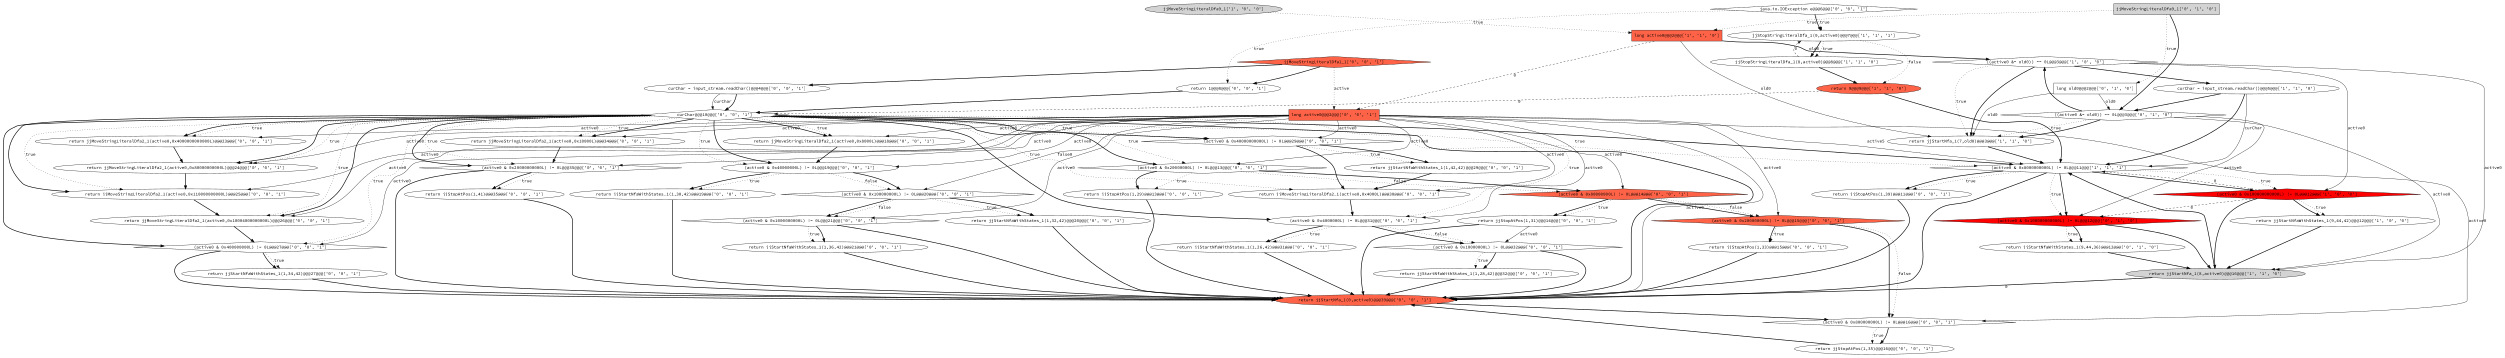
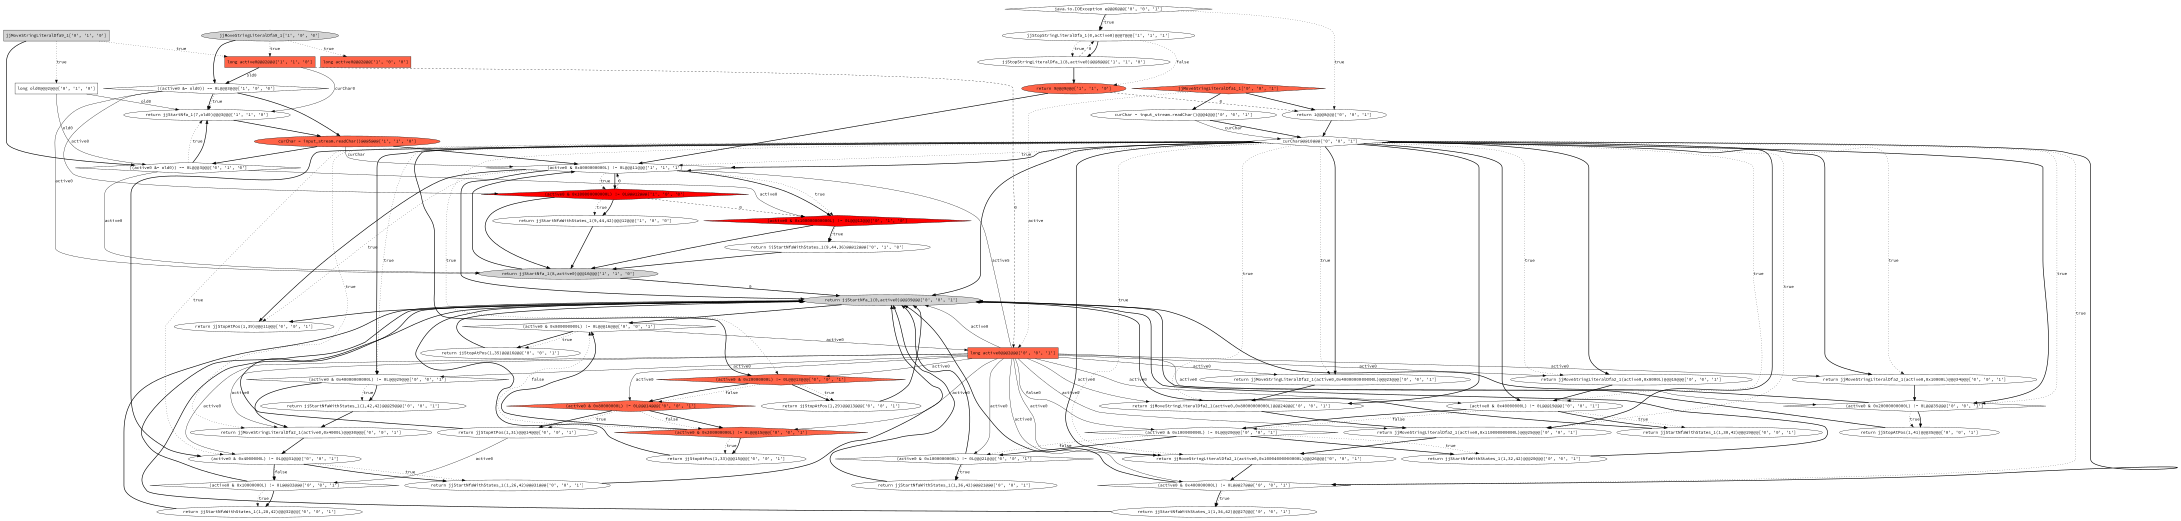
node "long active0@@@2@@@['1', '0', '0']": added
edge "long active0@@@2@@@['1', '1', '0']" -> "return jjStartNfa_1(7,old0)@@@3@@@['1', '1', '0']": label "old0" -> "curChar0"
node "curChar = input_stream.readChar()@@@5@@@['1', '1', '0']": fillcolor white -> tomato
edge "((active0 &= old0)) == 0L@@@3@@@['0', '1', '0']" -> "((active0 &= old0)) == 0L@@@3@@@['1', '0', '0']": now "jjMoveStringLiteralDfa9_1['1', '0', '0']" -> "((active0 &= old0)) == 0L@@@3@@@['1', '0', '0']"
edge "return 9@@@9@@@['1', '1', '0']" -> "curChar@@@10@@@['0', '0', '1']": now "return 9@@@9@@@['1', '1', '0']" -> "return 1@@@8@@@['0', '0', '1']"
edge "return jjStartNfa_1(7,old0)@@@3@@@['1', '1', '0']" -> "(active0 & 0x8000000000L) != 0L@@@11@@@['1', '1', '1']": now "return jjStartNfa_1(7,old0)@@@3@@@['1', '1', '0']" -> "curChar = input_stream.readChar()@@@5@@@['1', '1', '0']"
edge "long active0@@@2@@@['0', '0', '1']" -> "(active0 & 0x800000000L) != 0L@@@16@@@['0', '0', '1']": reversed
node "(active0 & 0x20000000L) != 0L@@@13@@@['0', '0', '1']": fillcolor white -> tomato
edge "return jjStopAtPos(1,39)@@@11@@@['0', '0', '1']" -> "return jjStartNfa_1(0,active0)@@@39@@@['0', '0', '1']": reversed
node "return jjStartNfa_1(0,active0)@@@39@@@['0', '0', '1']": fillcolor tomato -> lightgray
